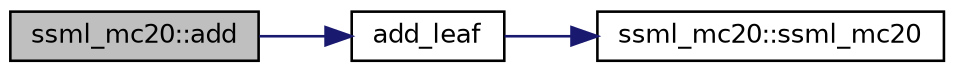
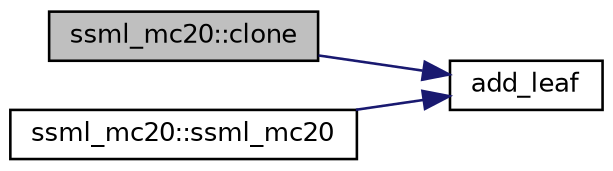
node "ssml_mc20::add": label "ssml_mc20::add" -> "ssml_mc20::clone"
edge "add_leaf" -> "ssml_mc20::ssml_mc20": reversed
